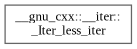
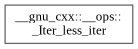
node "__gnu_cxx::__iter:: _Iter_less_iter": label "__gnu_cxx::__iter:: _Iter_less_iter" -> "__gnu_cxx::__ops:: _Iter_less_iter"
